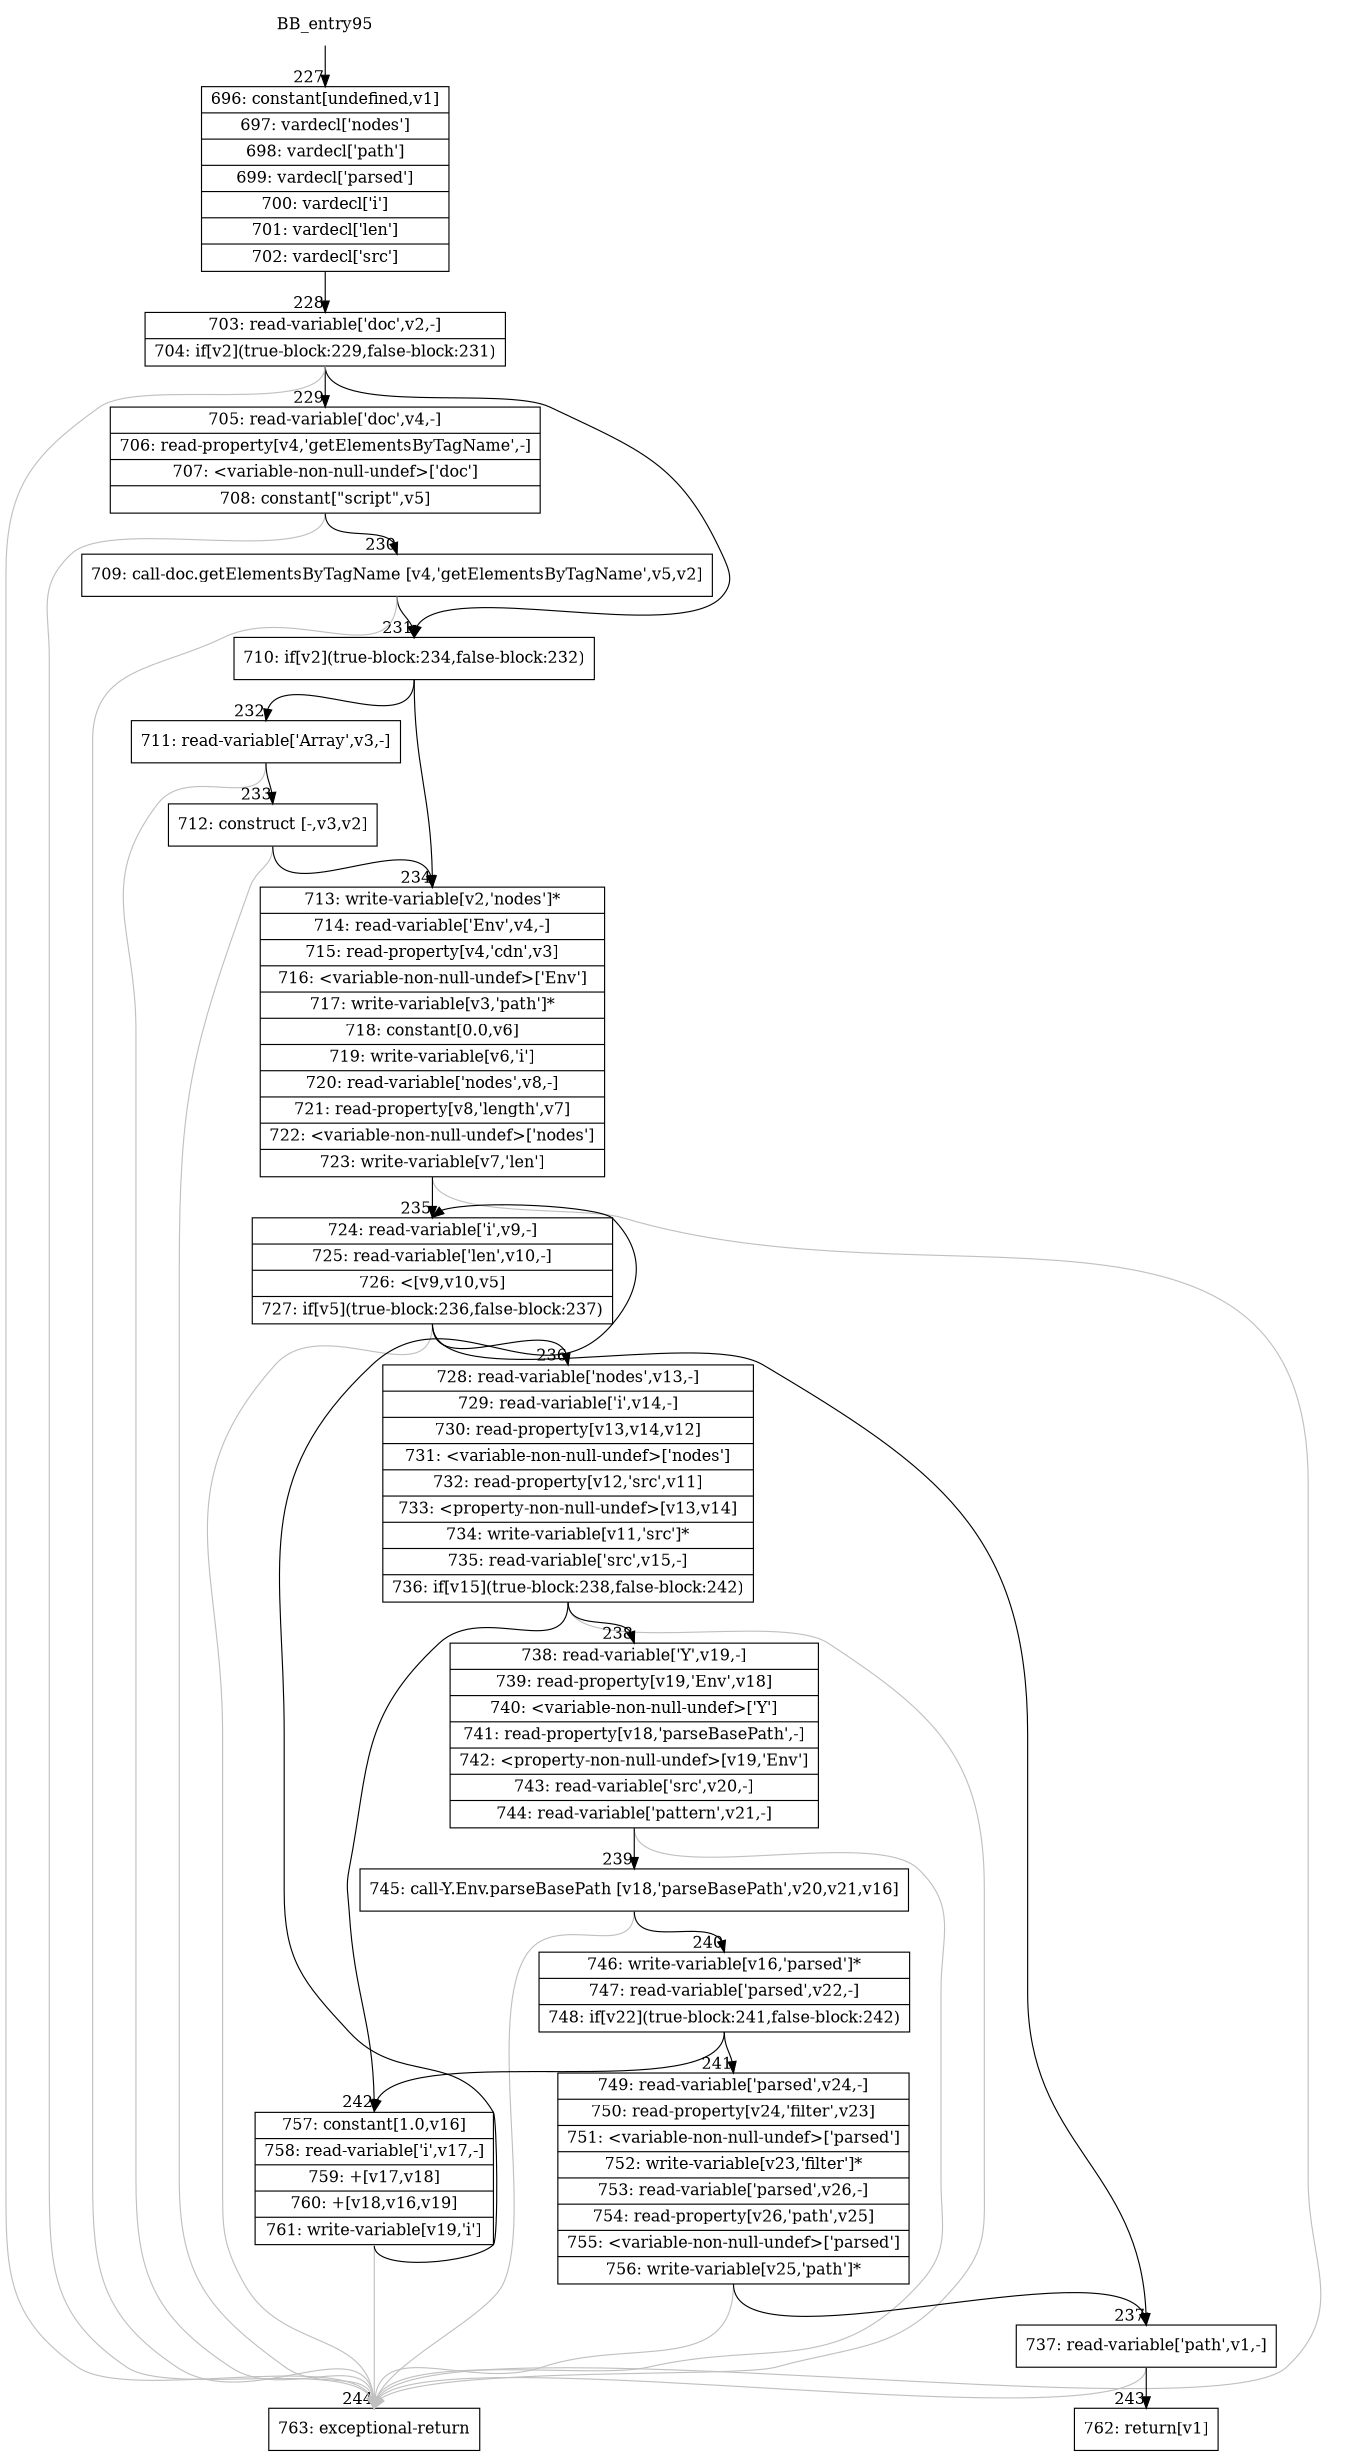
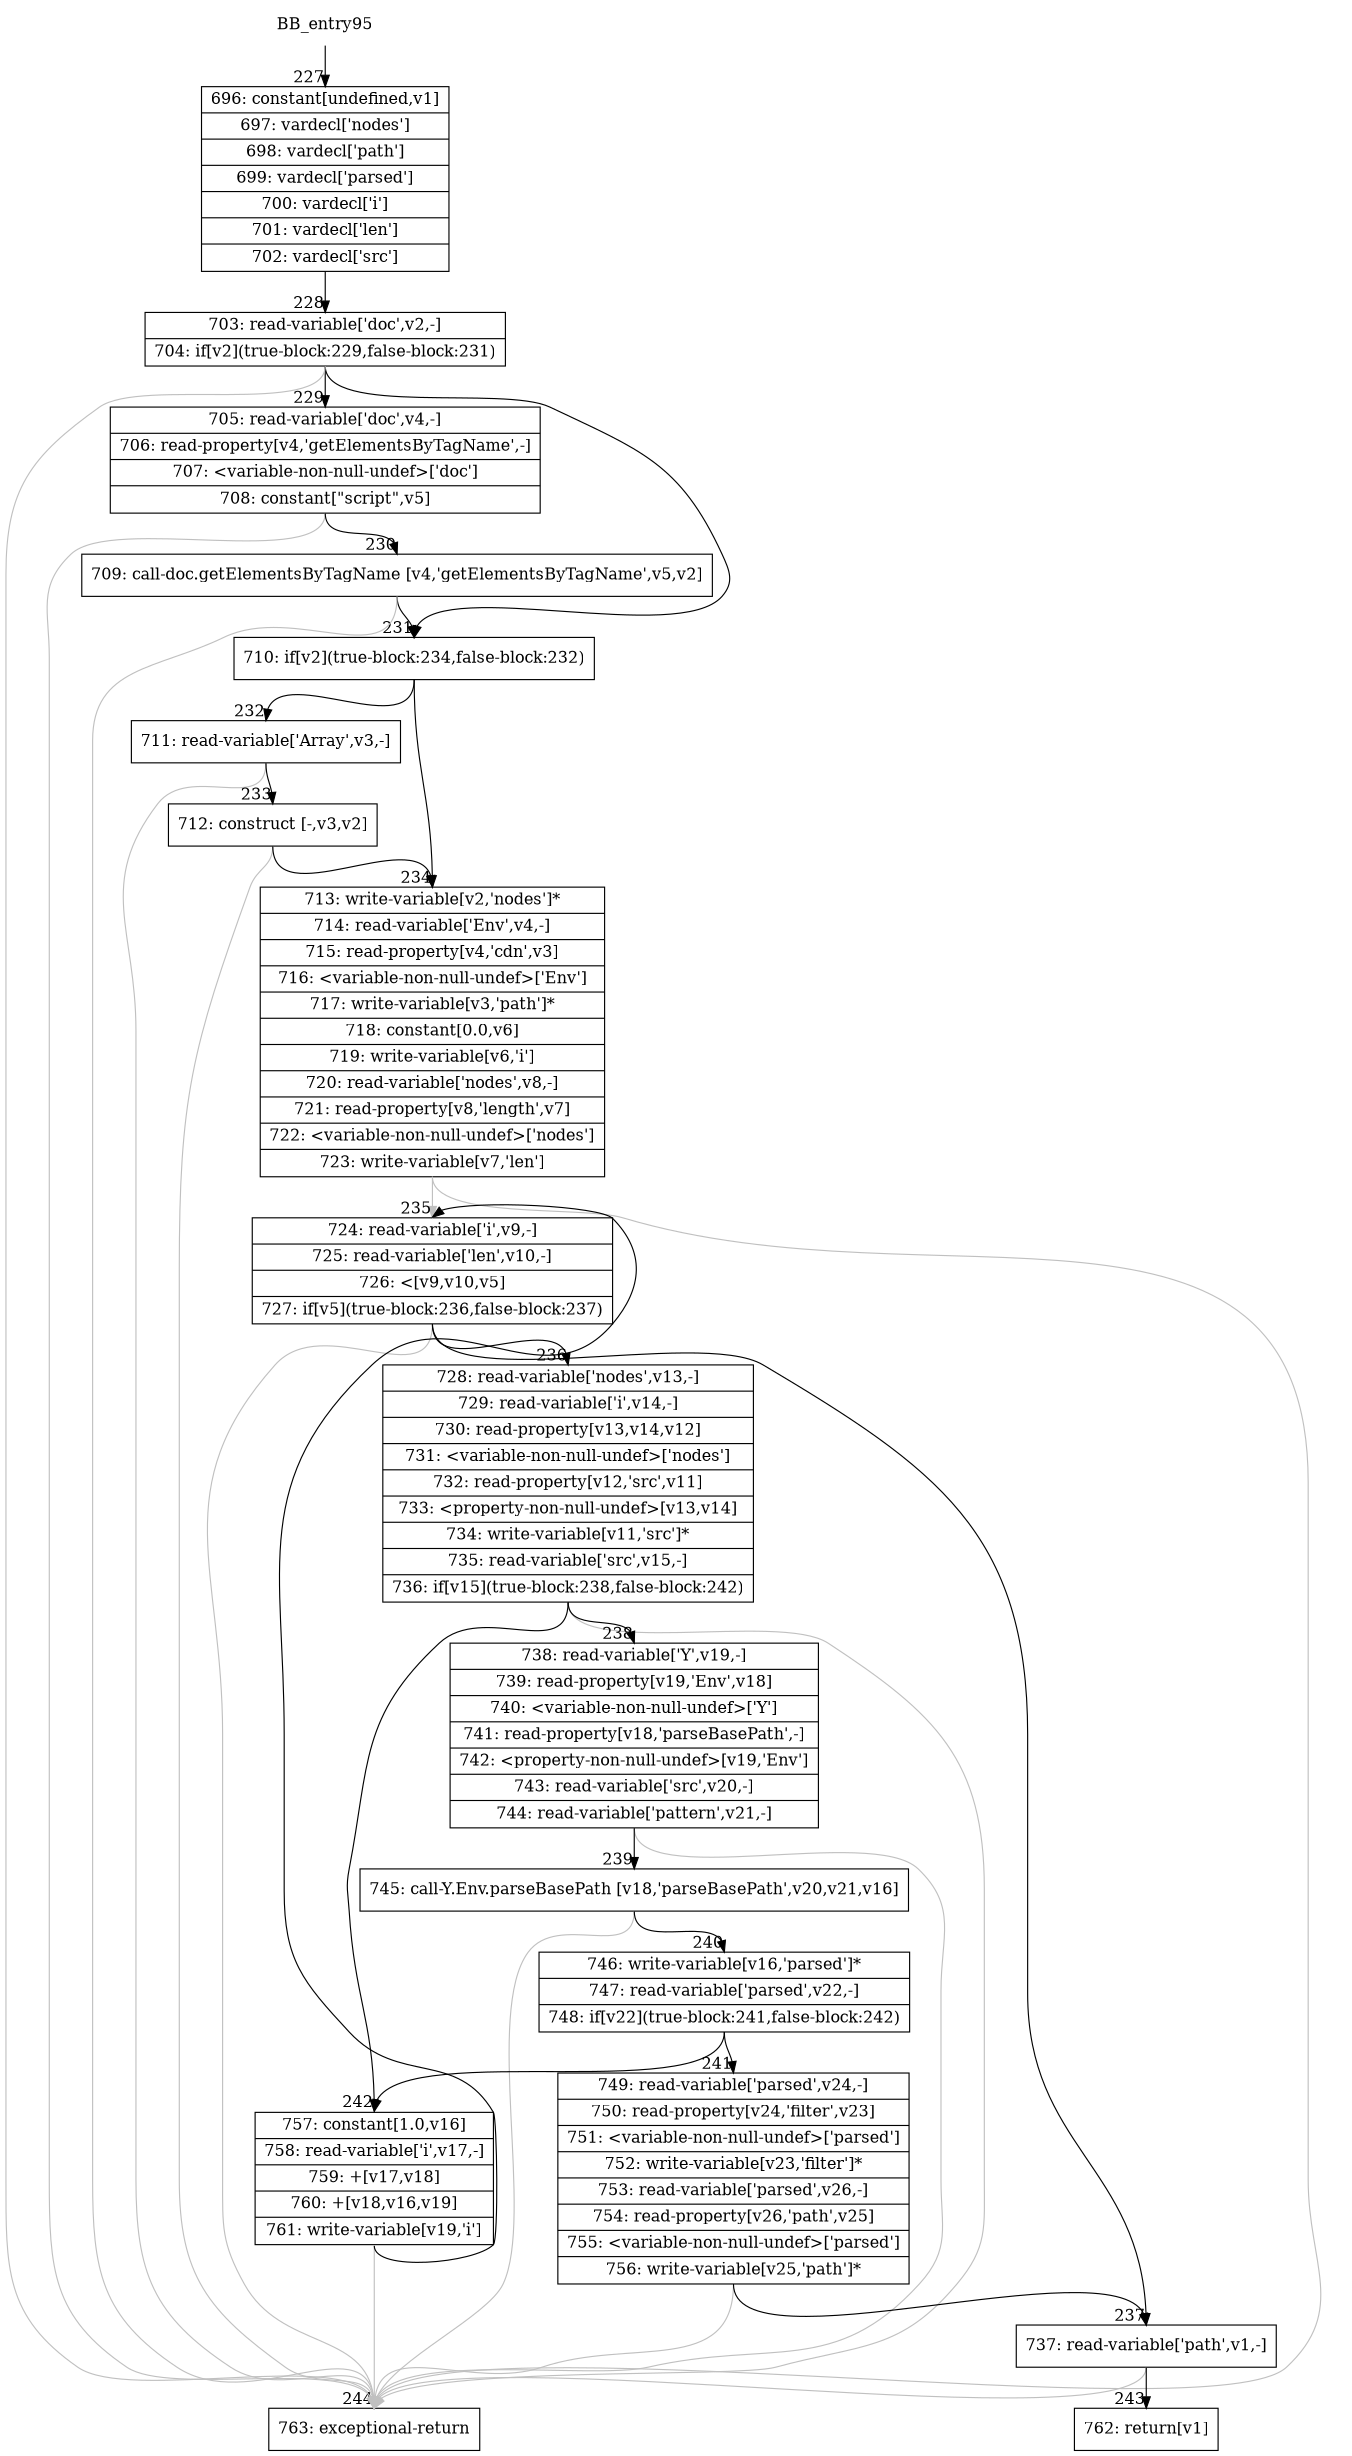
edge "713: write-variable[v2,'nodes']*" -> "724: read-variable['i',v9,-]": color black -> gray
